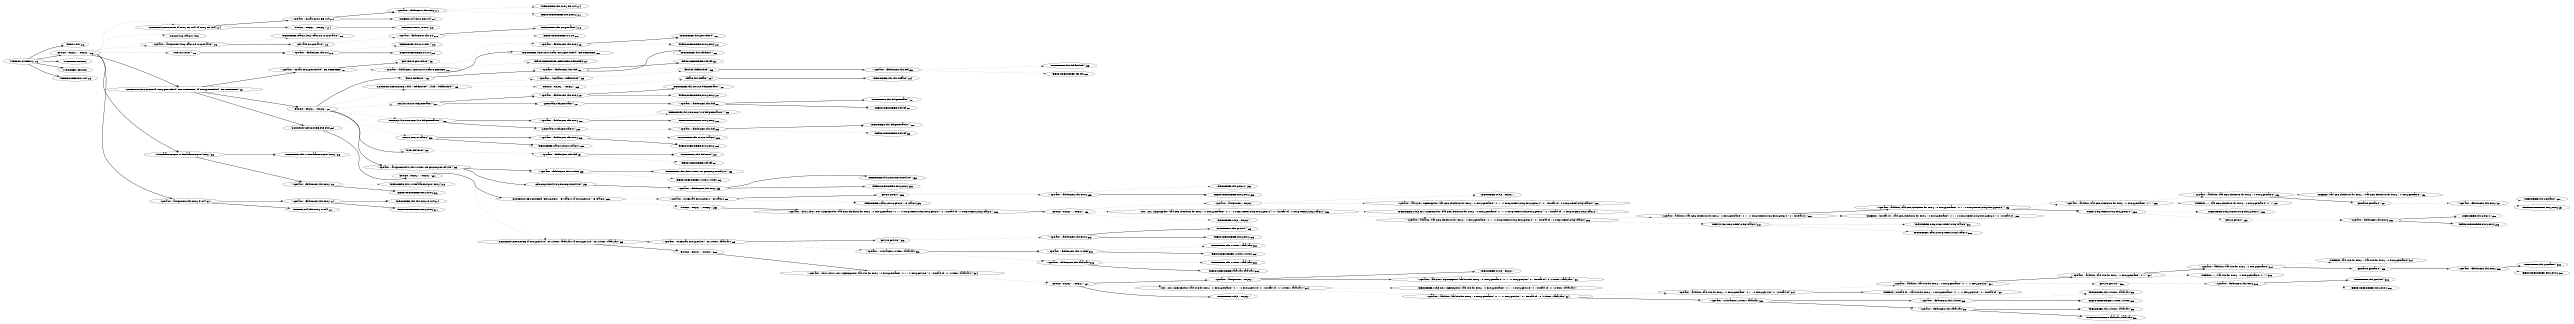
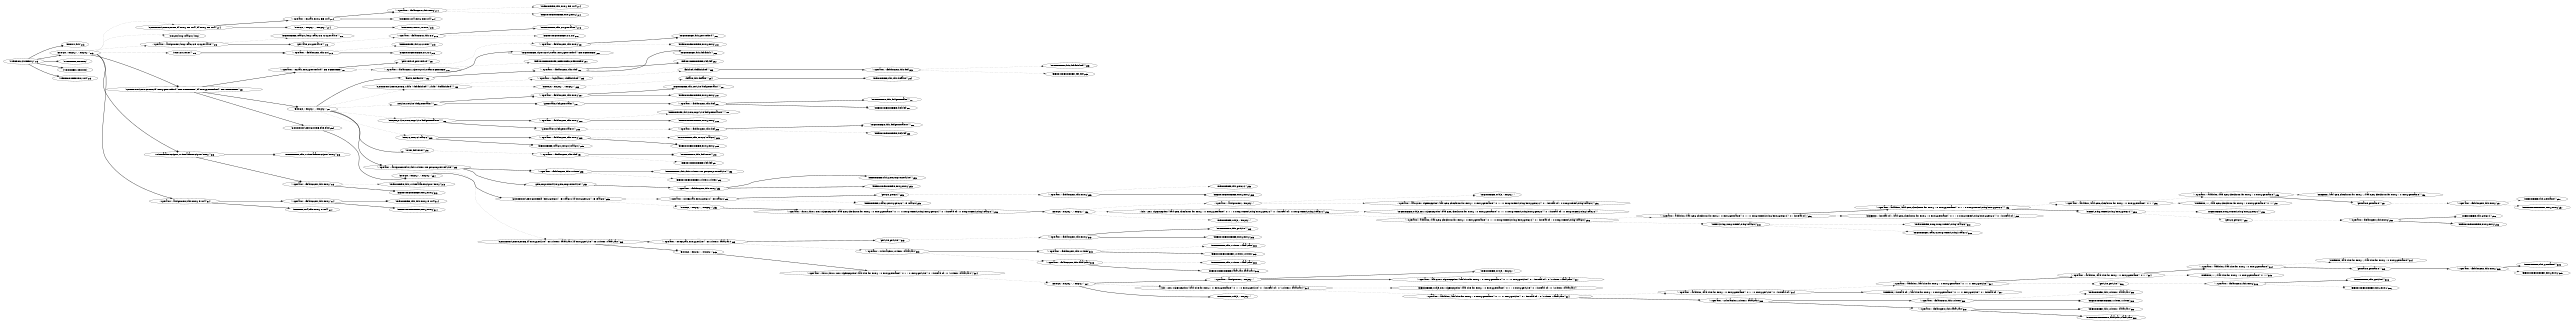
node "(IDENTIFIER,this,setComprSize(def.getTotalOut()))": text "288" -> "188"
